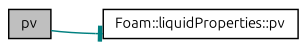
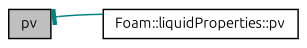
edge "pv" -> "Foam::liquidProperties::pv": reversed
